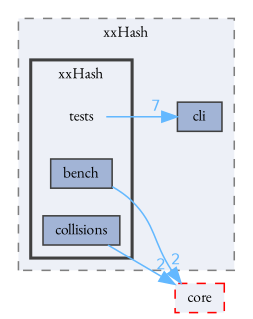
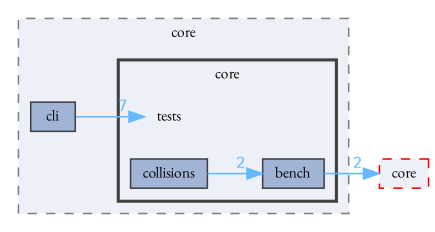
cluster "xxHash": label "xxHash" -> "core"
edge "tests" -> "cli": reversed
edge "collisions" -> "core": now "collisions" -> "bench"
